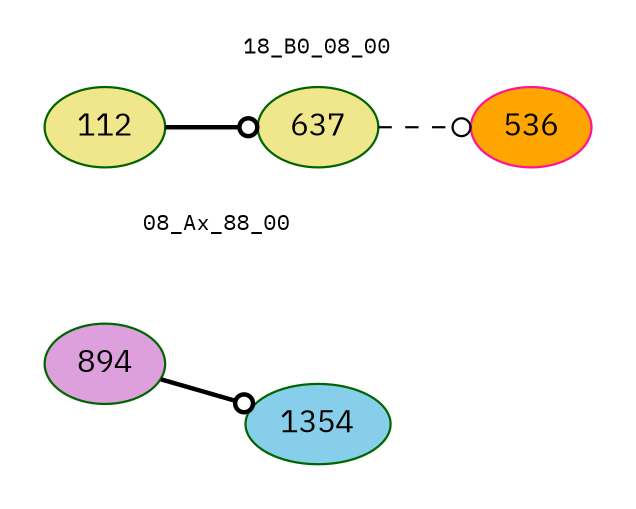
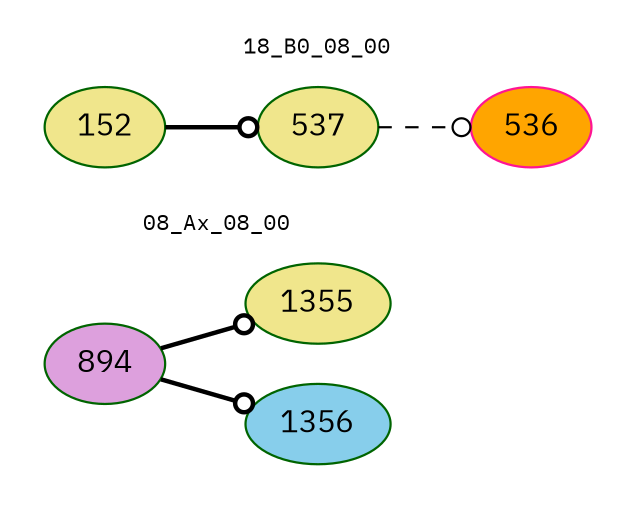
node "112": label "112" -> "152"
node "637": label "637" -> "537"
cluster "08_Ax_88_00": label "08_Ax_88_00" -> "08_Ax_08_00"
node "1355": added
node "1354": label "1354" -> "1356"
